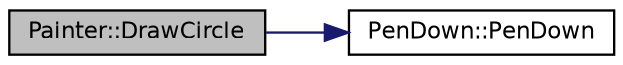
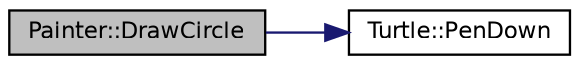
node "PenDown::PenDown": label "PenDown::PenDown" -> "Turtle::PenDown"
